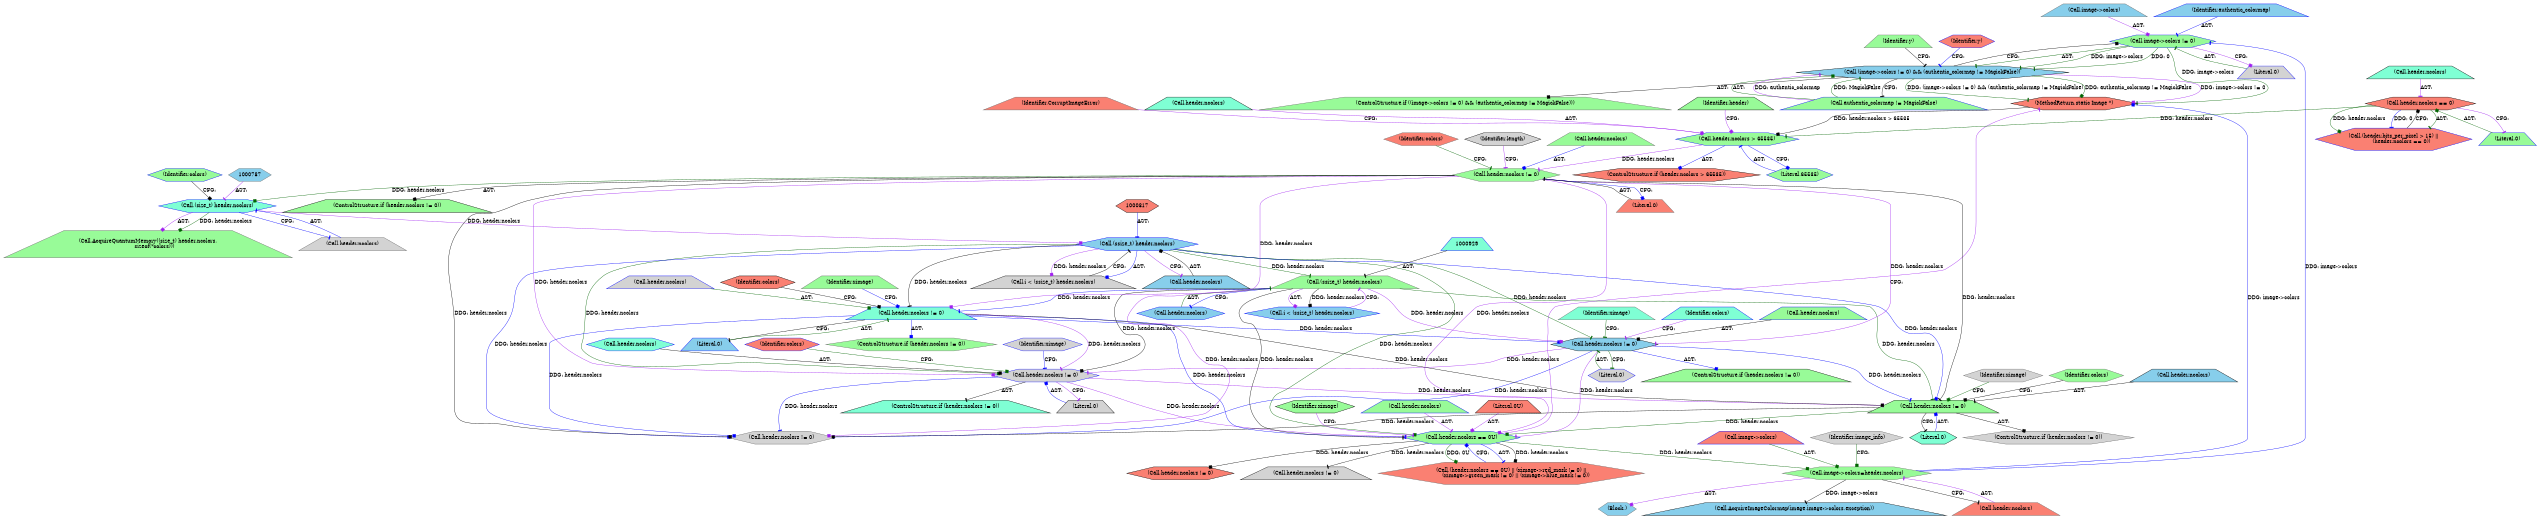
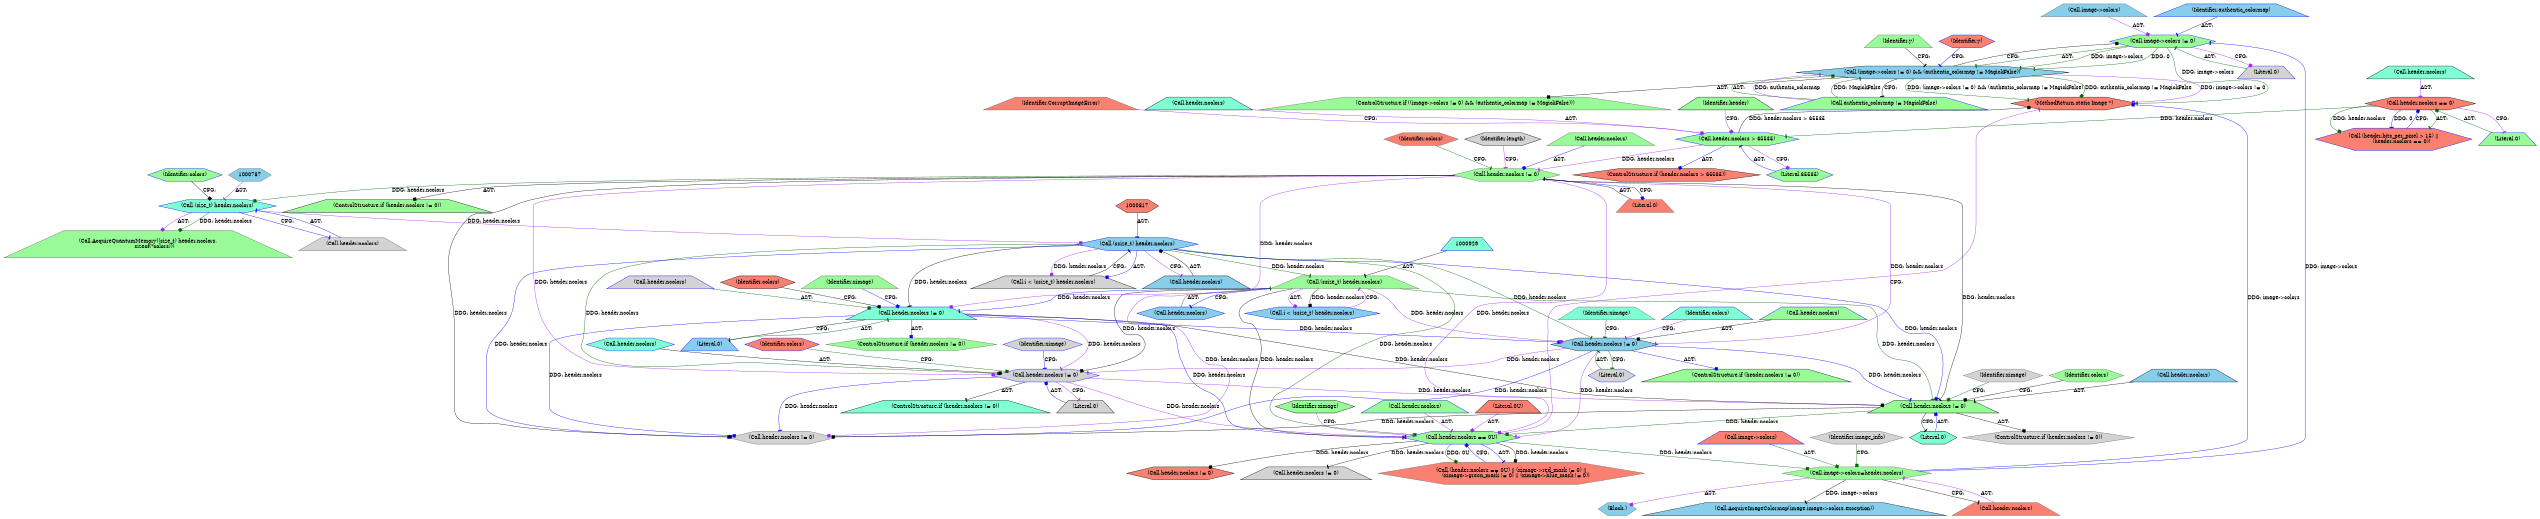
edge "(MethodReturn,static Image *)" -> "(Call,header.ncolors > 65535)": reversed
edge "(Call,(header.bits_per_pixel > 15) || (header.ncolors == 0))" -> "(Call,header.ncolors == 0)": color black -> blue
edge "(Call,header.ncolors > 65535)" -> "(Literal,65535)": color blue -> purple
